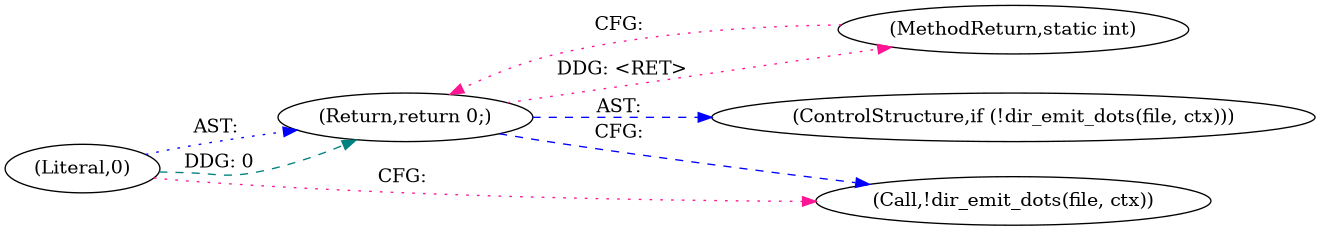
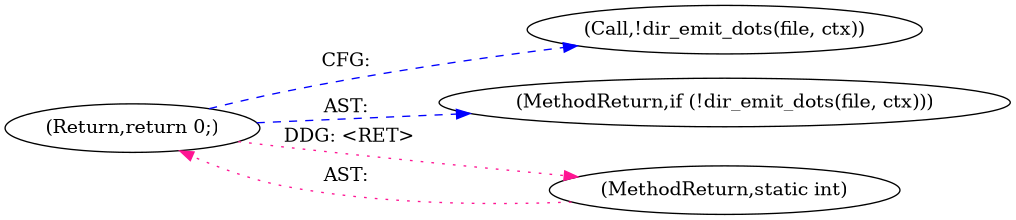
edge "(MethodReturn,static int)" -> "(Return,return 0;)": label "CFG: " -> "AST: "
node "(ControlStructure,if (!dir_emit_dots(file, ctx)))": label "(ControlStructure,if (!dir_emit_dots(file, ctx)))" -> "(MethodReturn,if (!dir_emit_dots(file, ctx)))"
node "(Literal,0)": removed
